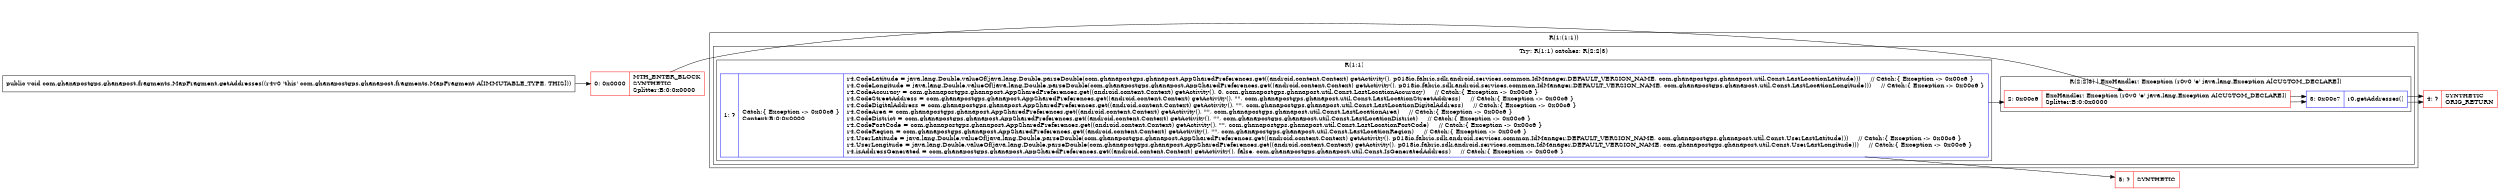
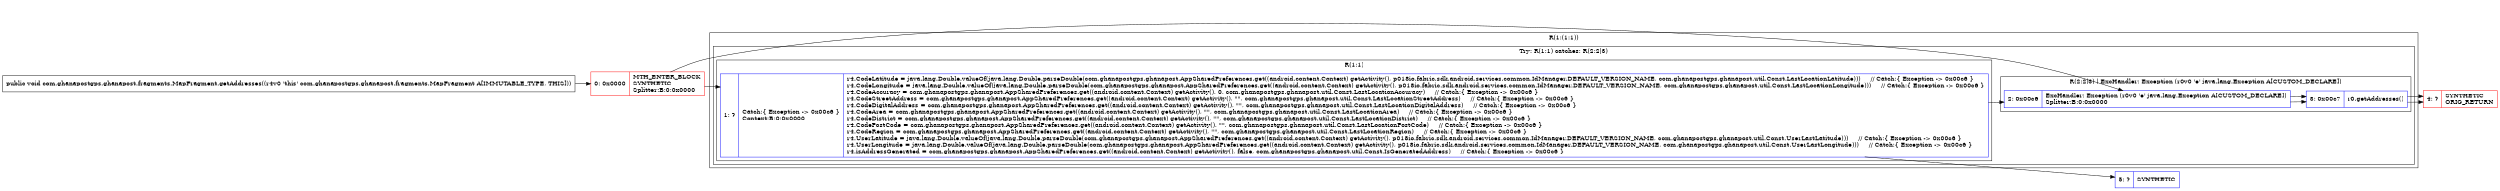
edge "0: 0x0000" -> "1: ?": added
node "2: 0x00c6": color red -> blue
node "5: ?": color red -> blue
